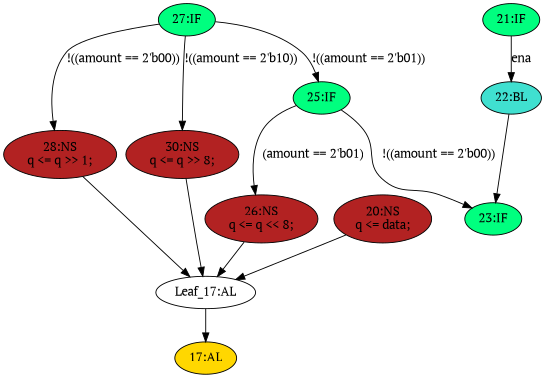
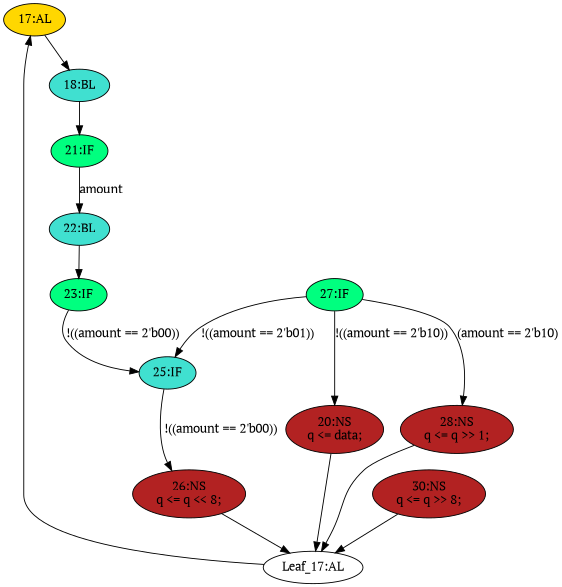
edge "27:IF" -> "28:NS q <= q >> 1;": label "!((amount == 2'b00))" -> "(amount == 2'b10)"
edge "21:IF" -> "22:BL": label "ena" -> "amount"
edge "27:IF" -> "30:NS q <= q >> 8;": now "27:IF" -> "20:NS q <= data;"
node "18:BL": added
node "25:IF": fillcolor springgreen -> turquoise
edge "25:IF" -> "26:NS q <= q << 8;": label "(amount == 2'b01)" -> "!((amount == 2'b00))"
edge "25:IF" -> "23:IF": reversed
